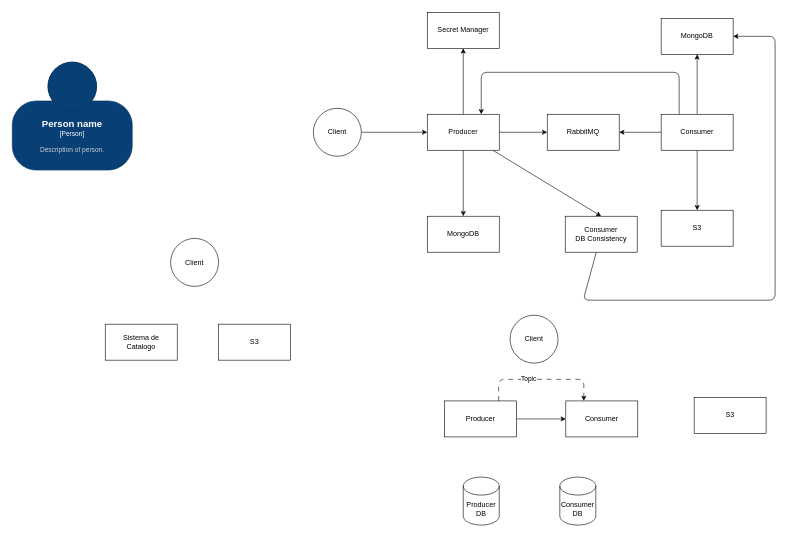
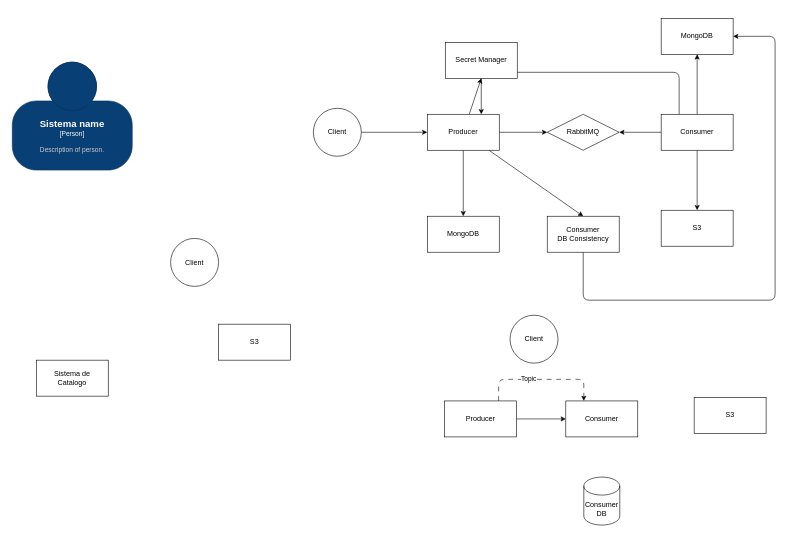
node "Secret Manager": moved (464, 30) -> (482, 60)
node "RabbitMQ": shape rectangle -> diamond
node "Person name [Person] Description of person.": label "Person name [Person] Description of person." -> "Sistema name [Person] Description of person."
node "Consumer DB Consistency": moved (602, 234) -> (584, 234)
node "Sistema de Catalogo": moved (141, 342) -> (72, 378)
node "Producer DB": removed
node "Consumer DB": moved (578, 501) -> (602, 501)
